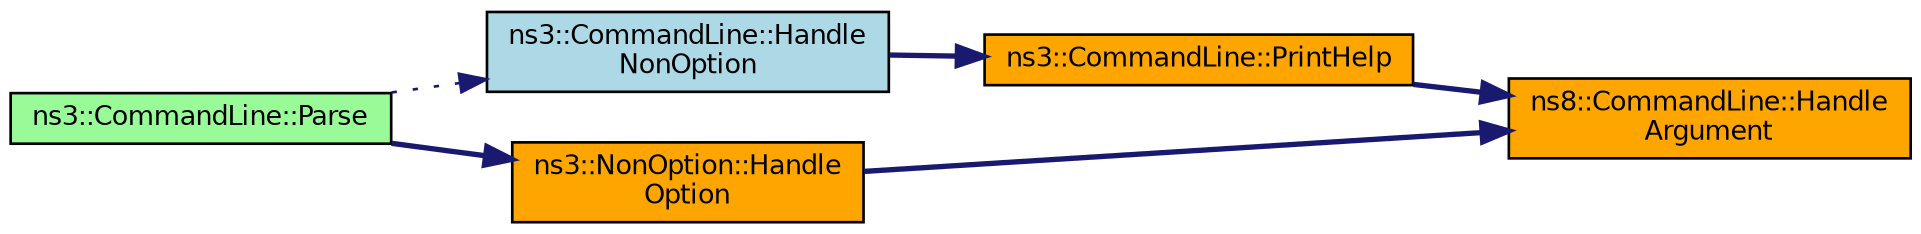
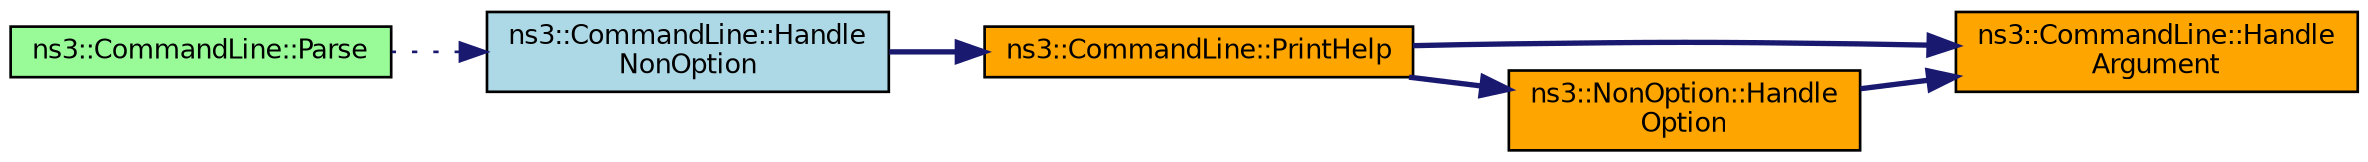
node "ns8::CommandLine::Handle Argument": label "ns8::CommandLine::Handle Argument" -> "ns3::CommandLine::Handle Argument"
edge "ns3::CommandLine::Parse" -> "ns3::NonOption::Handle Option": now "ns3::CommandLine::PrintHelp" -> "ns3::NonOption::Handle Option"
